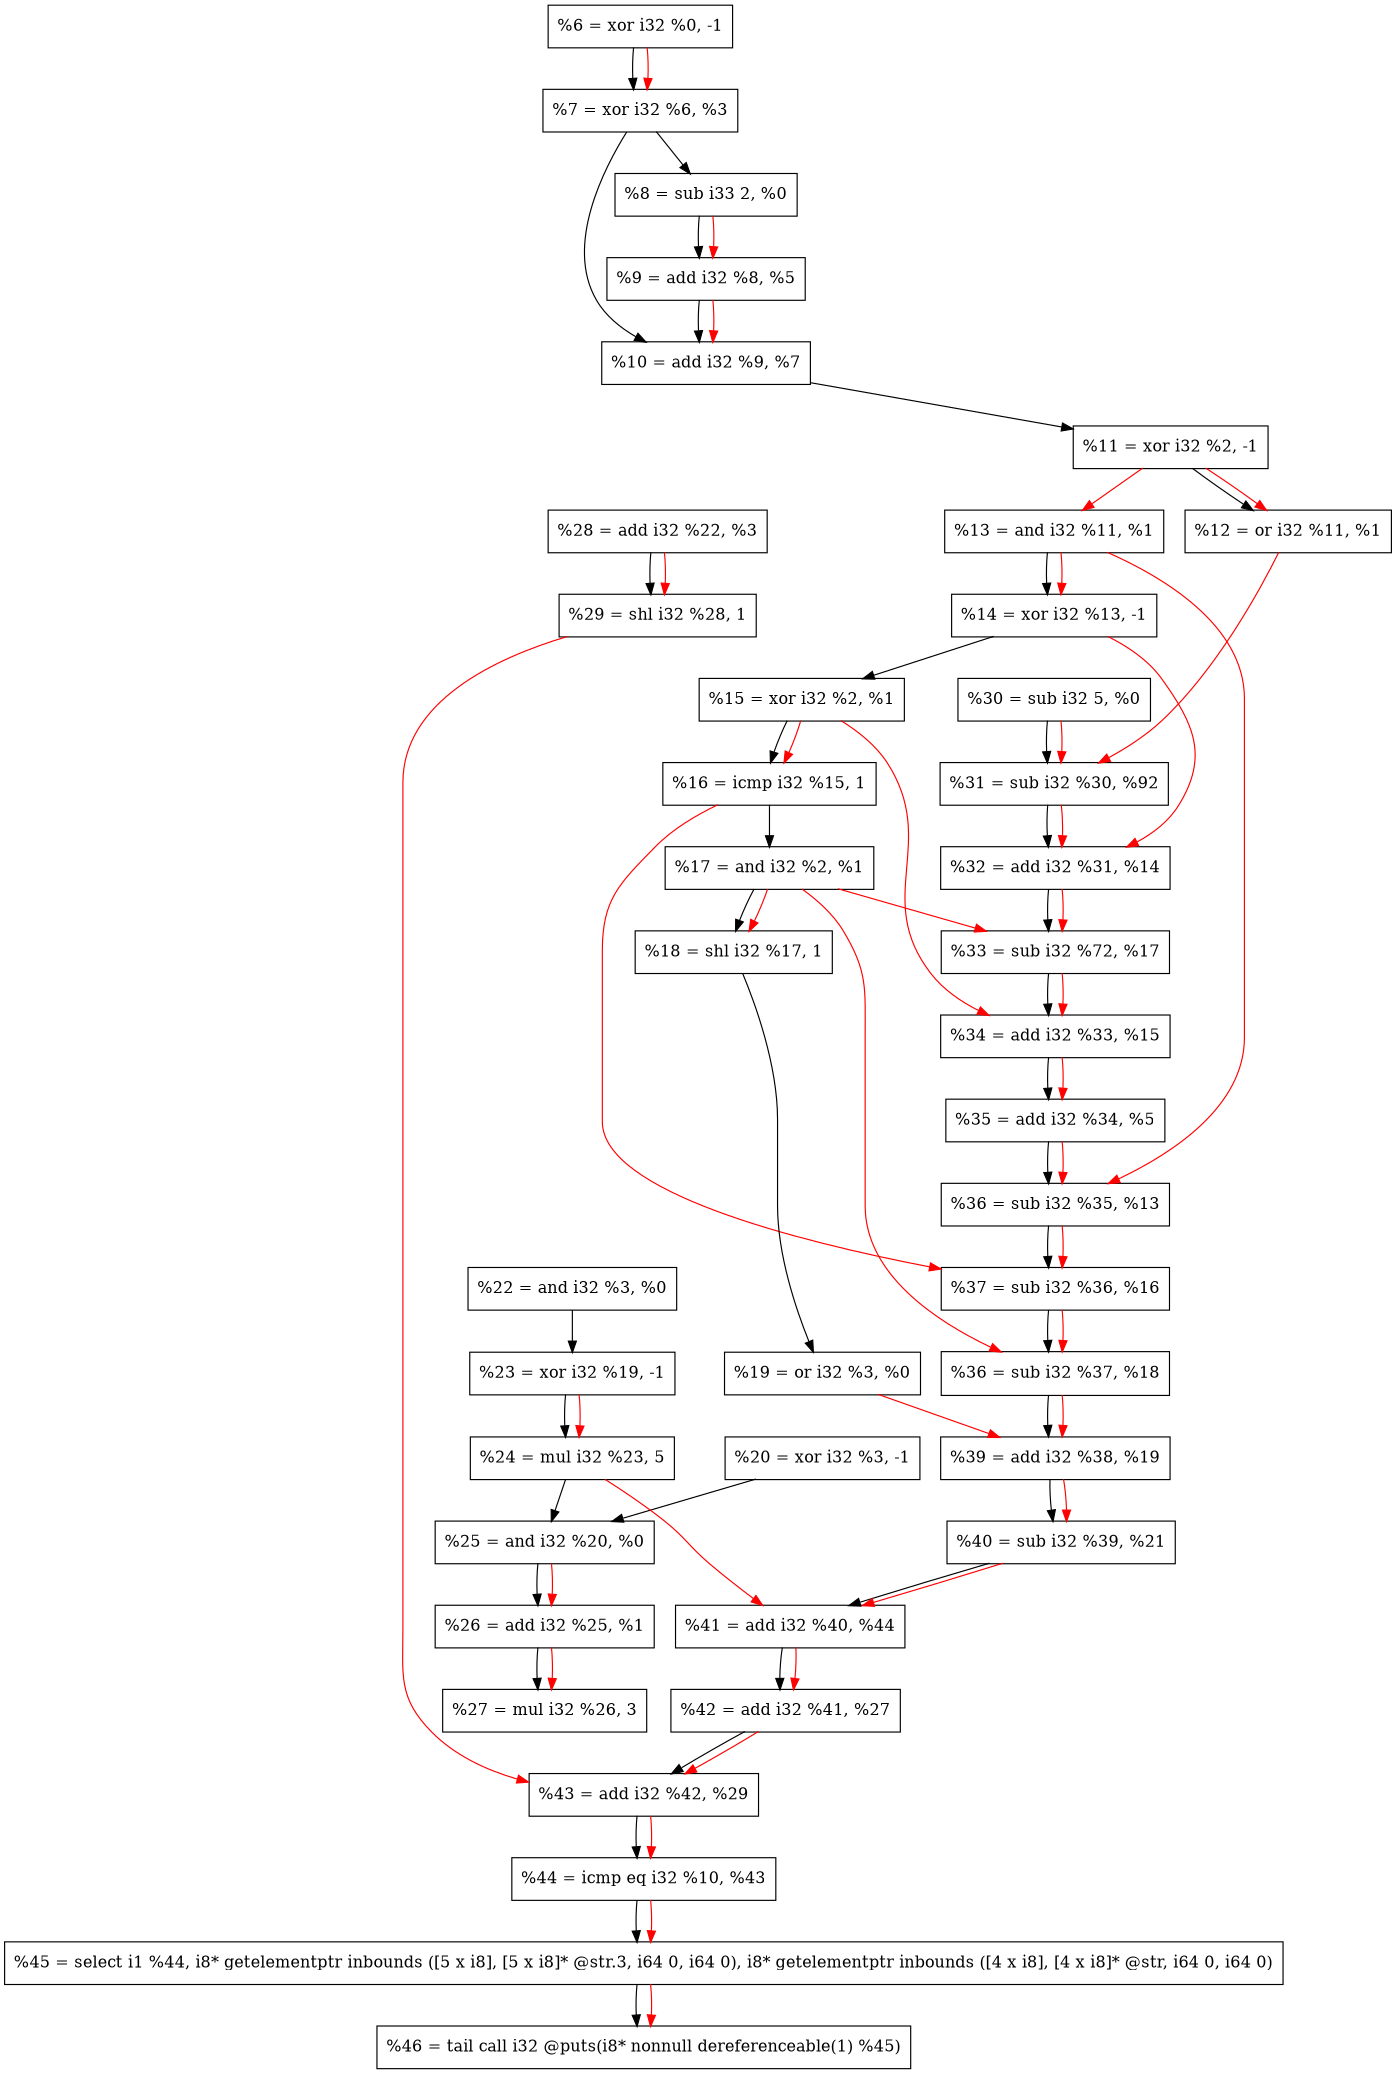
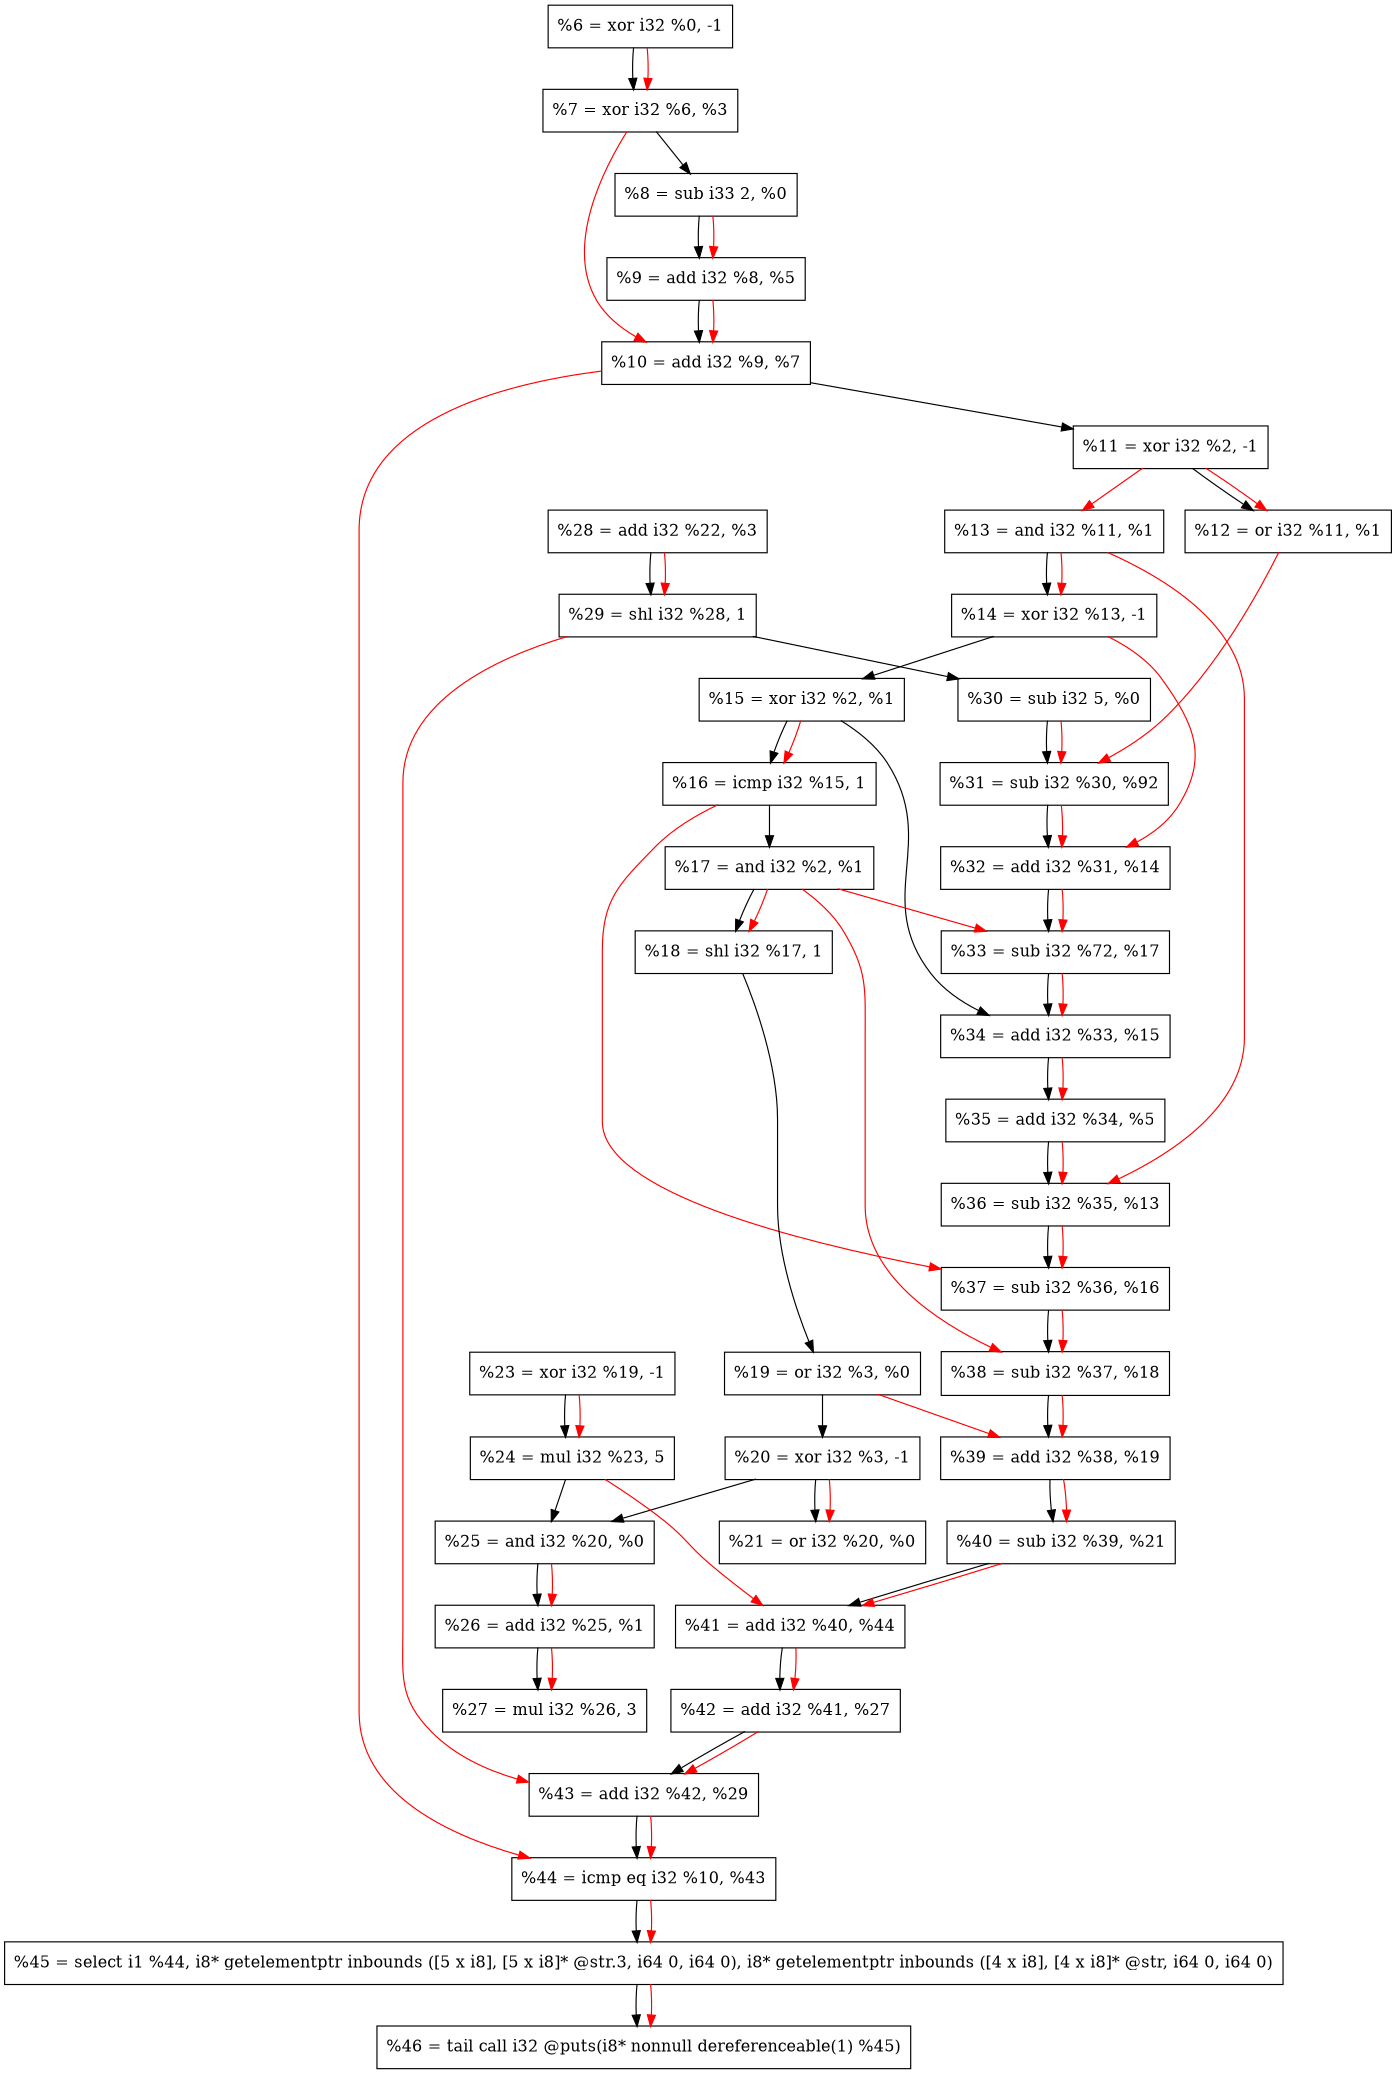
edge "%7 = xor i32 %6, %3" -> "%10 = add i32 %9, %7": color black -> red
edge "%29 = shl i32 %28, 1" -> "%30 = sub i32 5, %0": added
edge "%15 = xor i32 %2, %1" -> "%34 = add i32 %33, %15": color red -> black
edge "%10 = add i32 %9, %7" -> "%44 = icmp eq i32 %10, %43": added
node "%22 = and i32 %3, %0": removed
node "%36 = sub i32 %37, %18": label "%36 = sub i32 %37, %18" -> "%38 = sub i32 %37, %18"
edge "%19 = or i32 %3, %0" -> "%20 = xor i32 %3, -1": added
node "%21 = or i32 %20, %0": added
